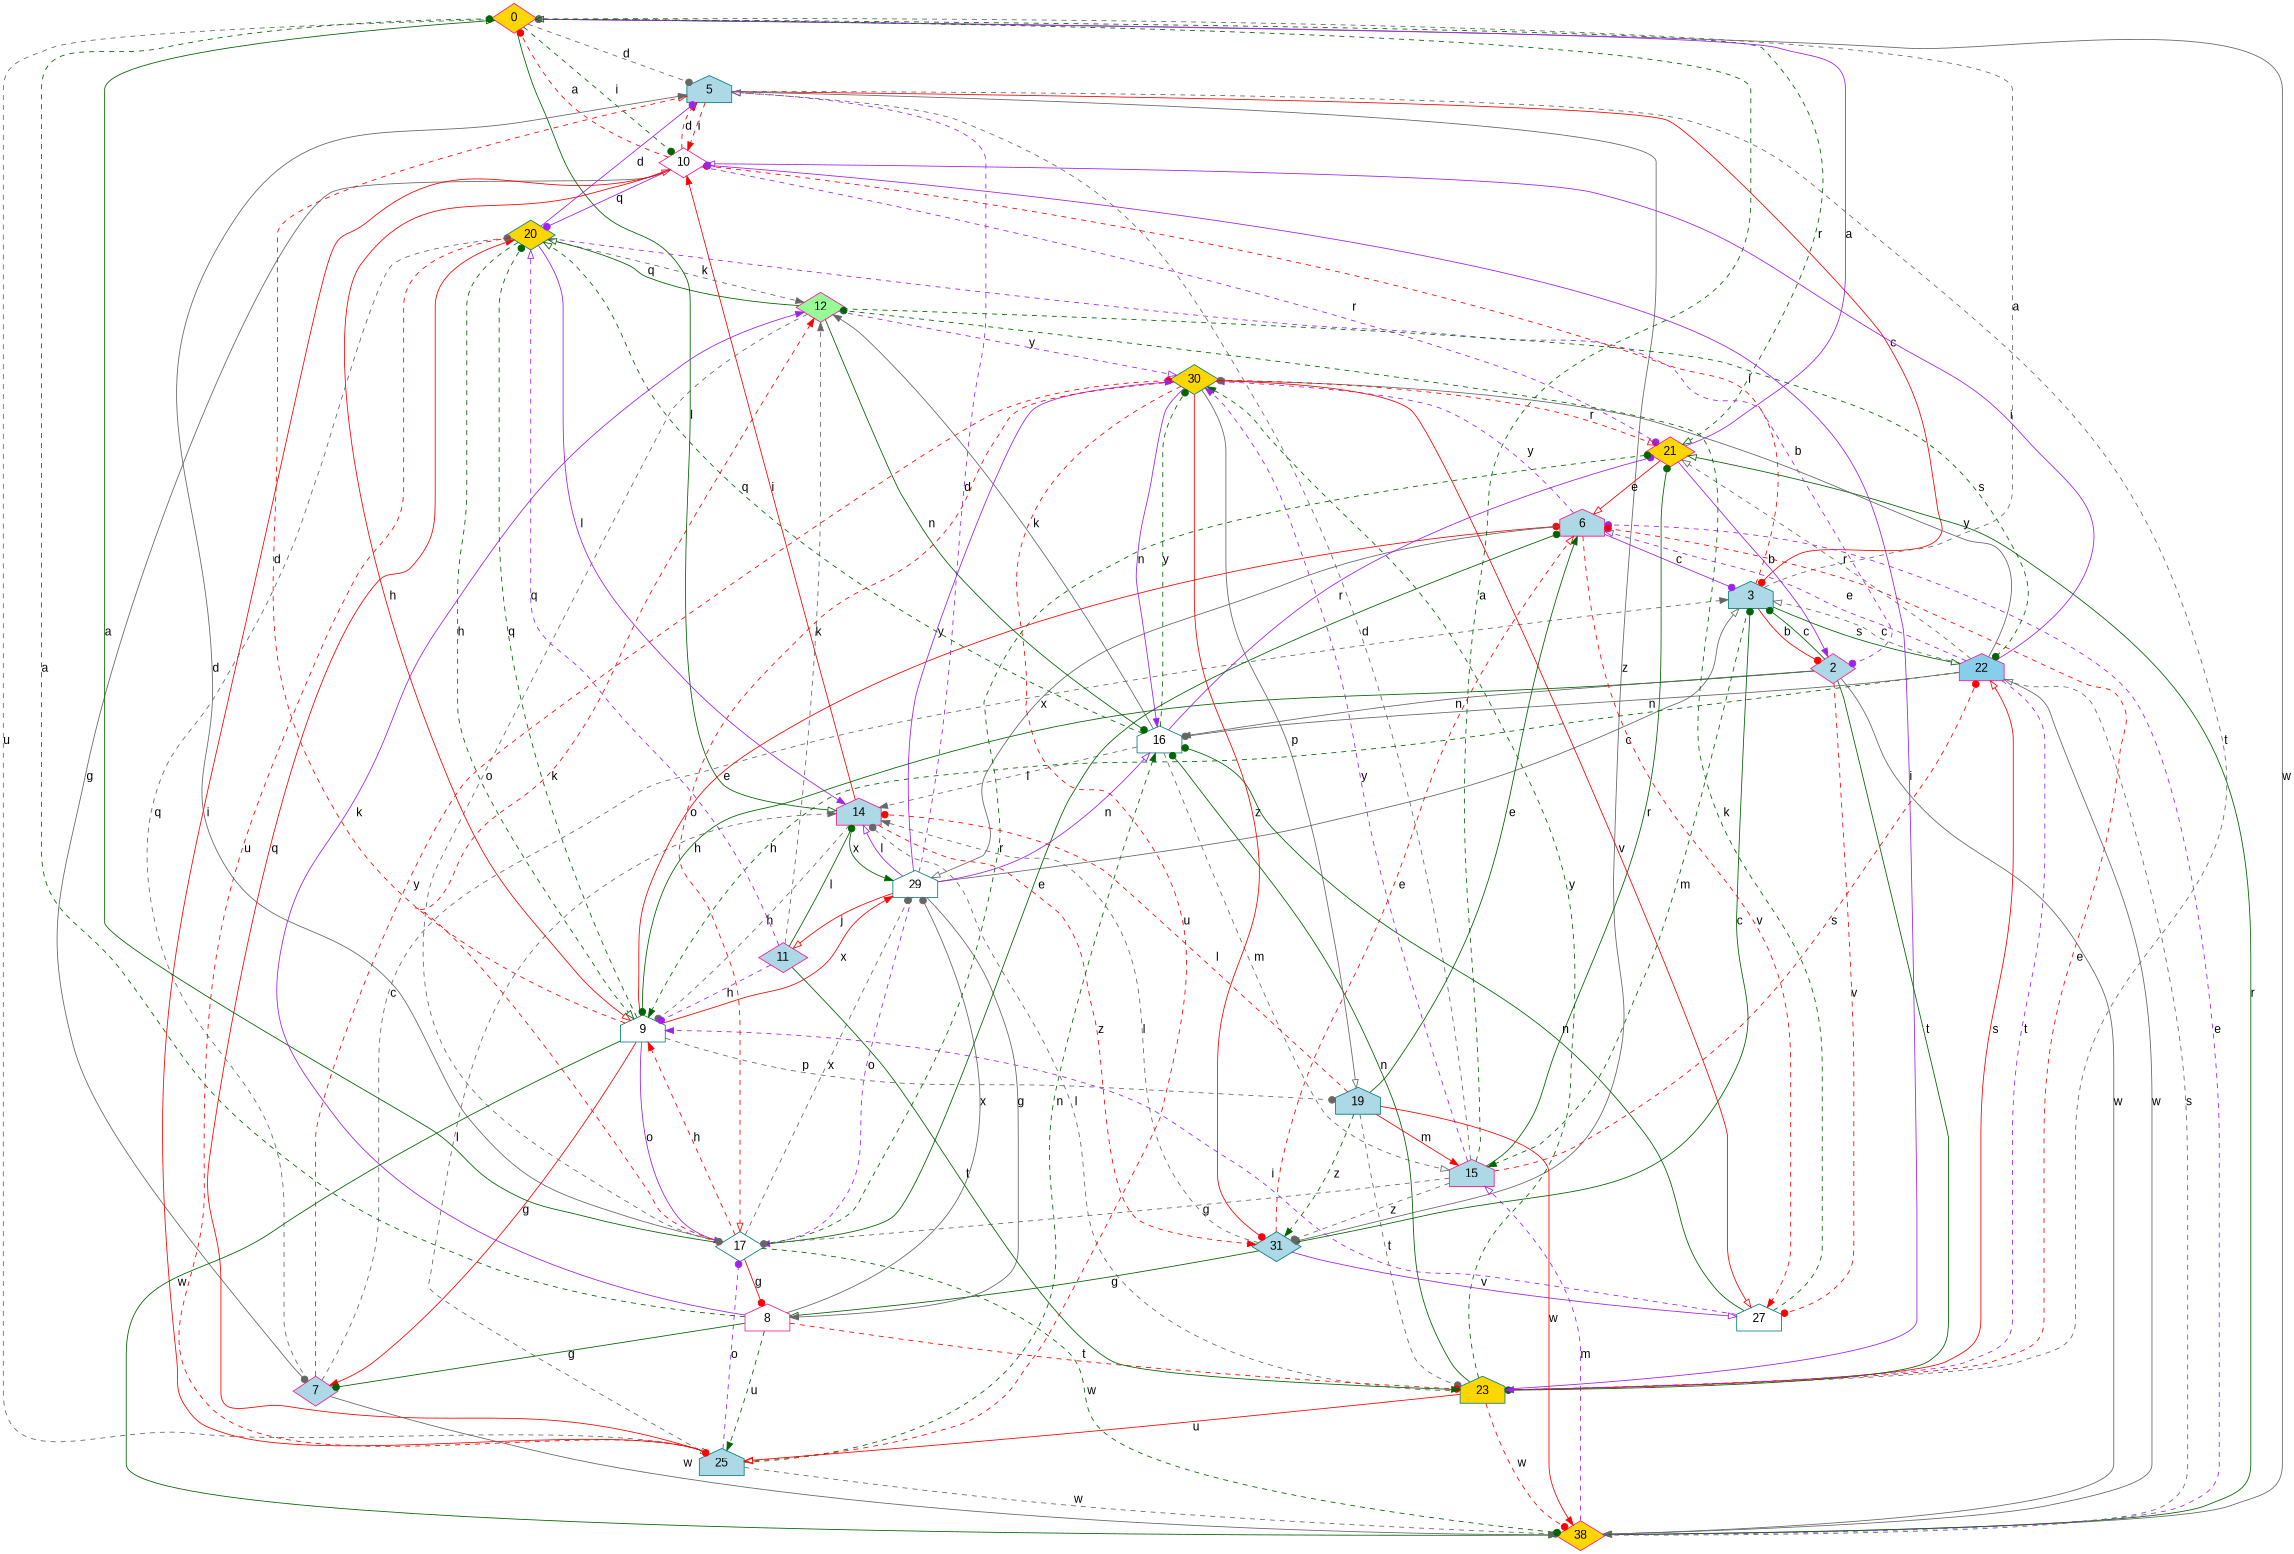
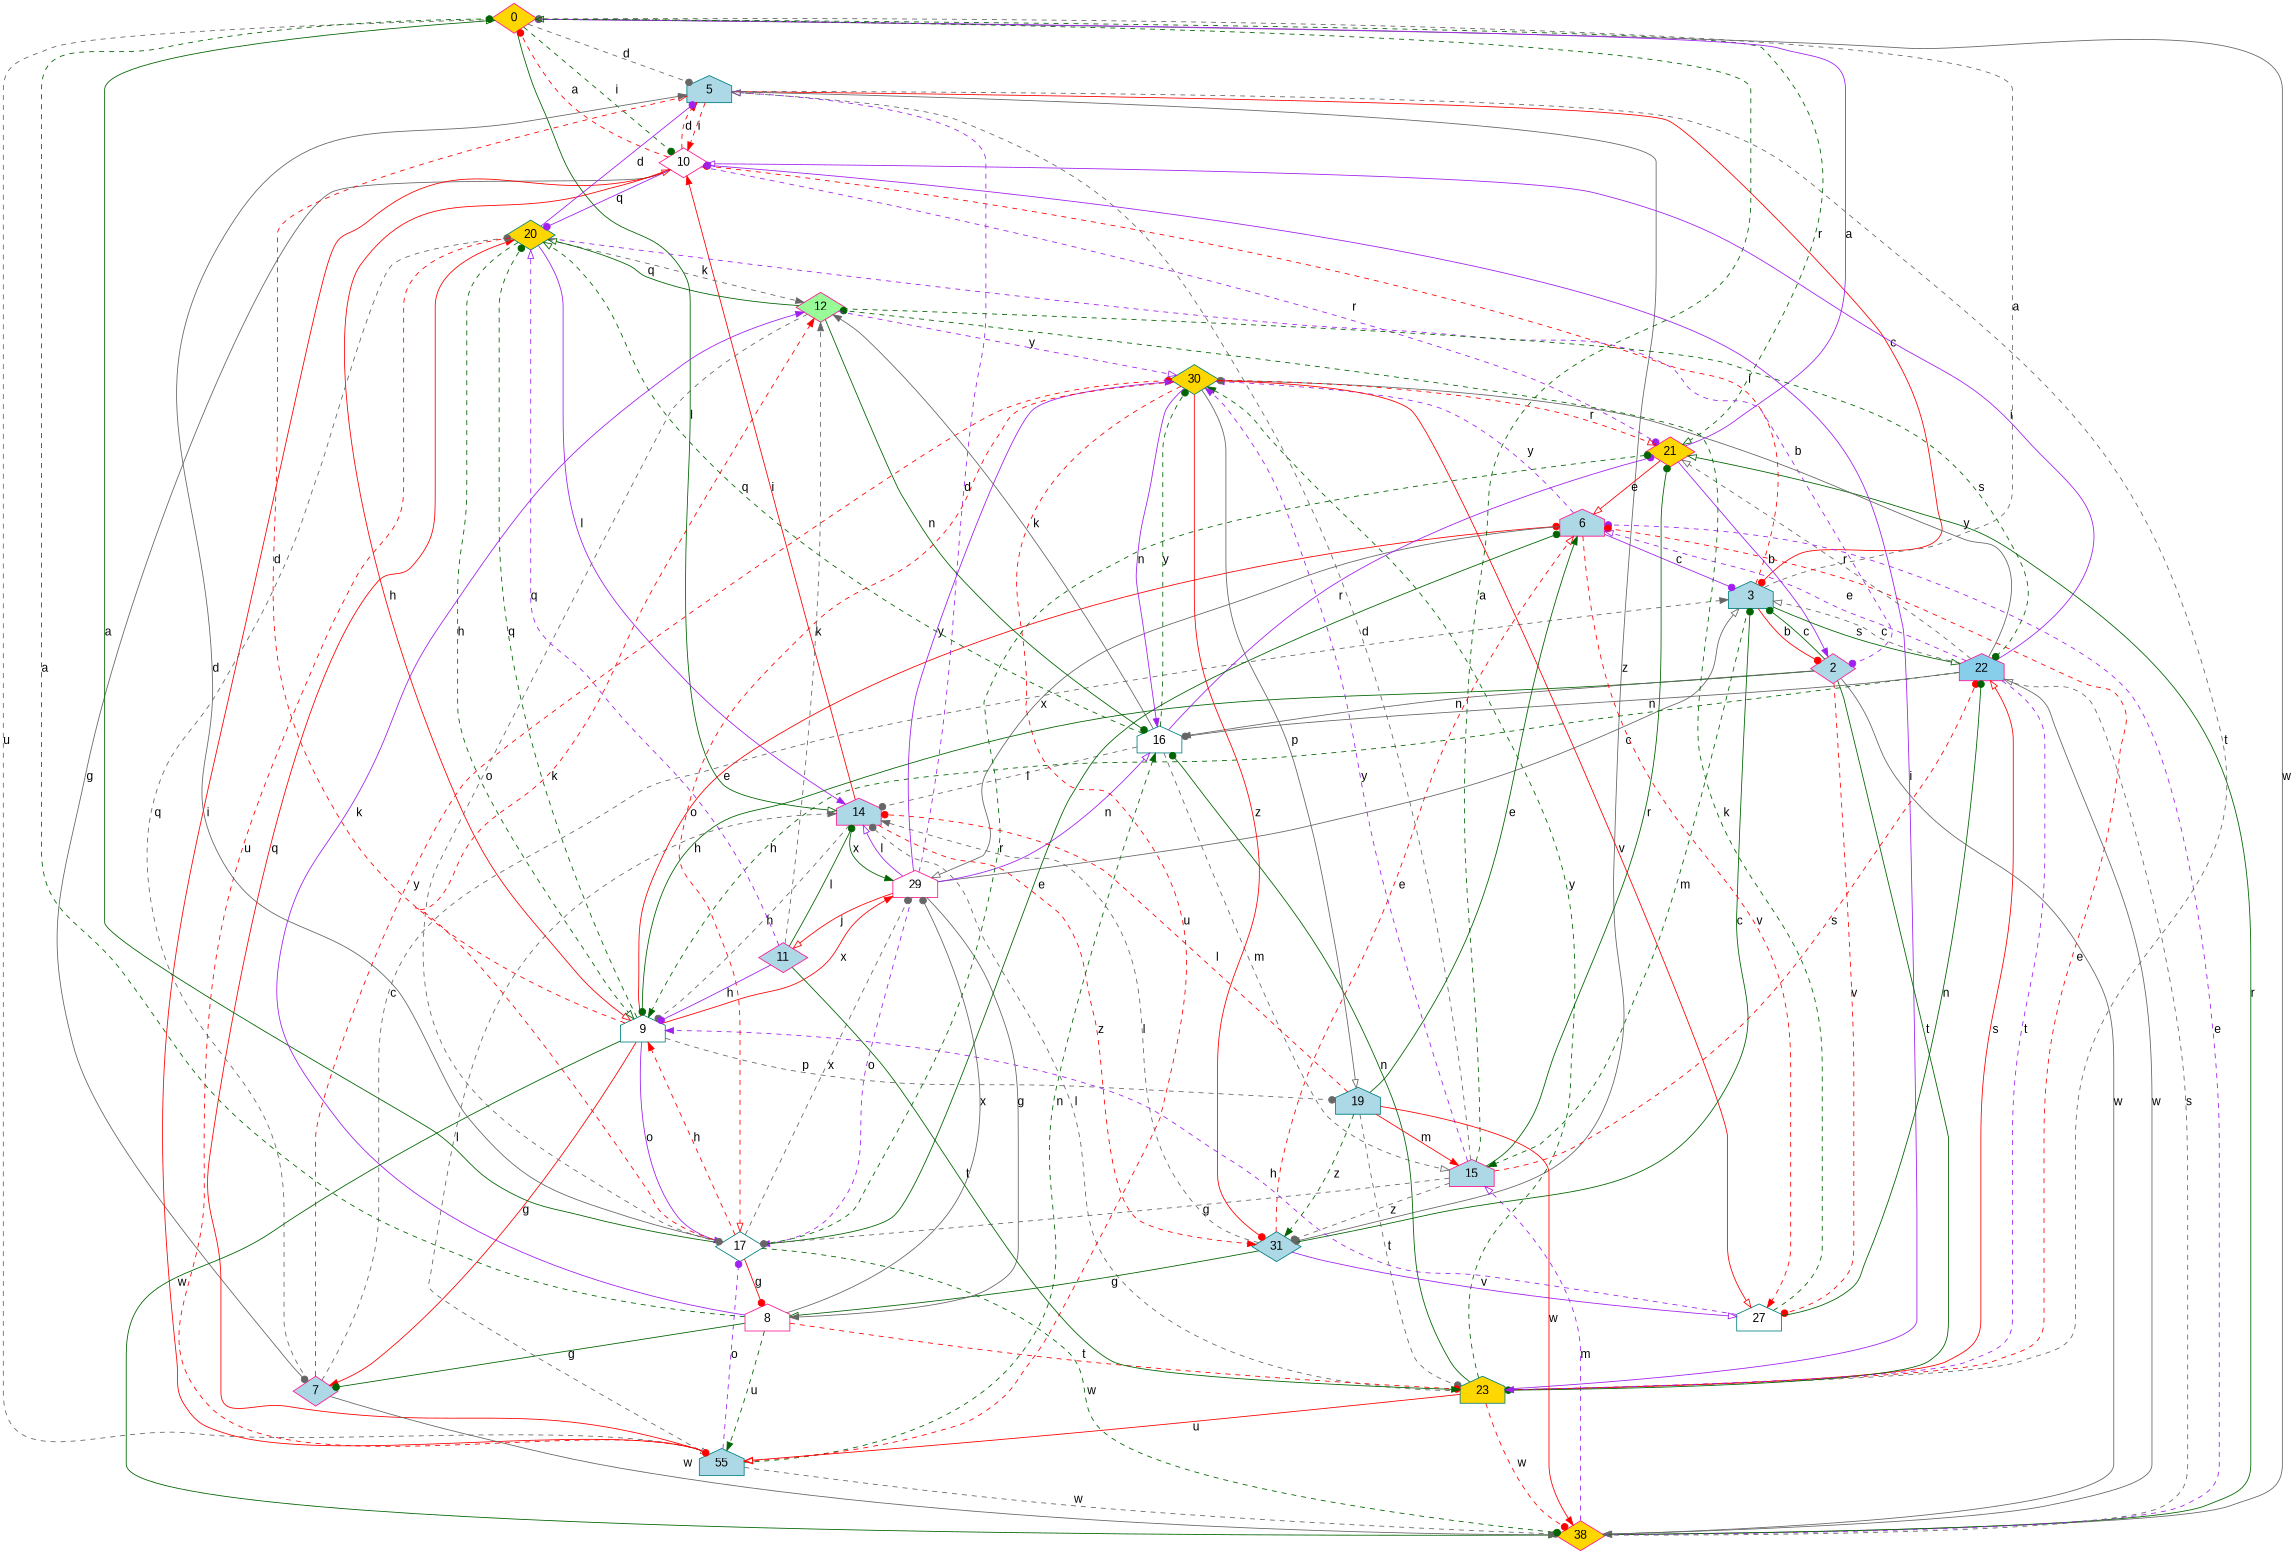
edge "16" -> "14": arrowhead normal -> dot
node "29": color teal -> deeppink
edge "11" -> "9": style dashed -> solid
edge "27" -> "16": now "27" -> "22"
edge "27" -> "9": label "i" -> "h"
node "25": label "25" -> "55"
